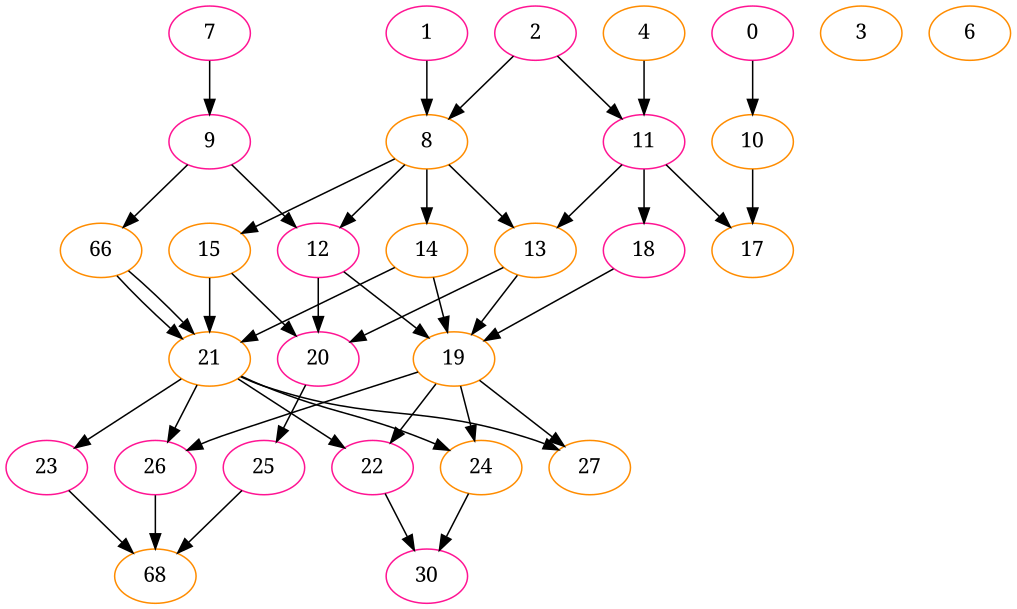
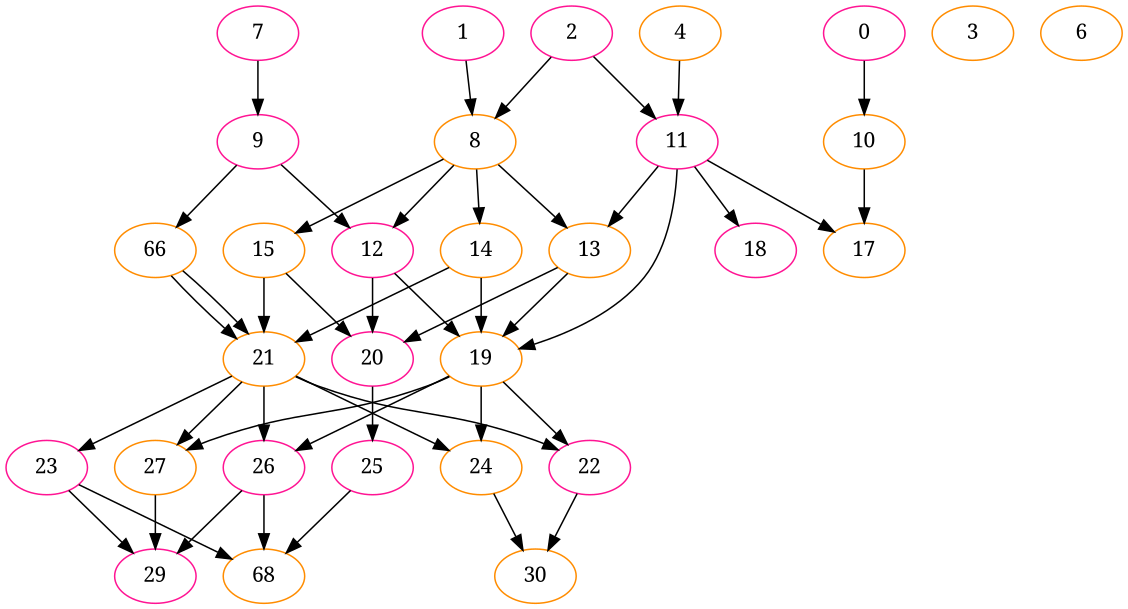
edge "18" -> "19": now "11" -> "19"
node "29": added
node "30": color deeppink -> darkorange
